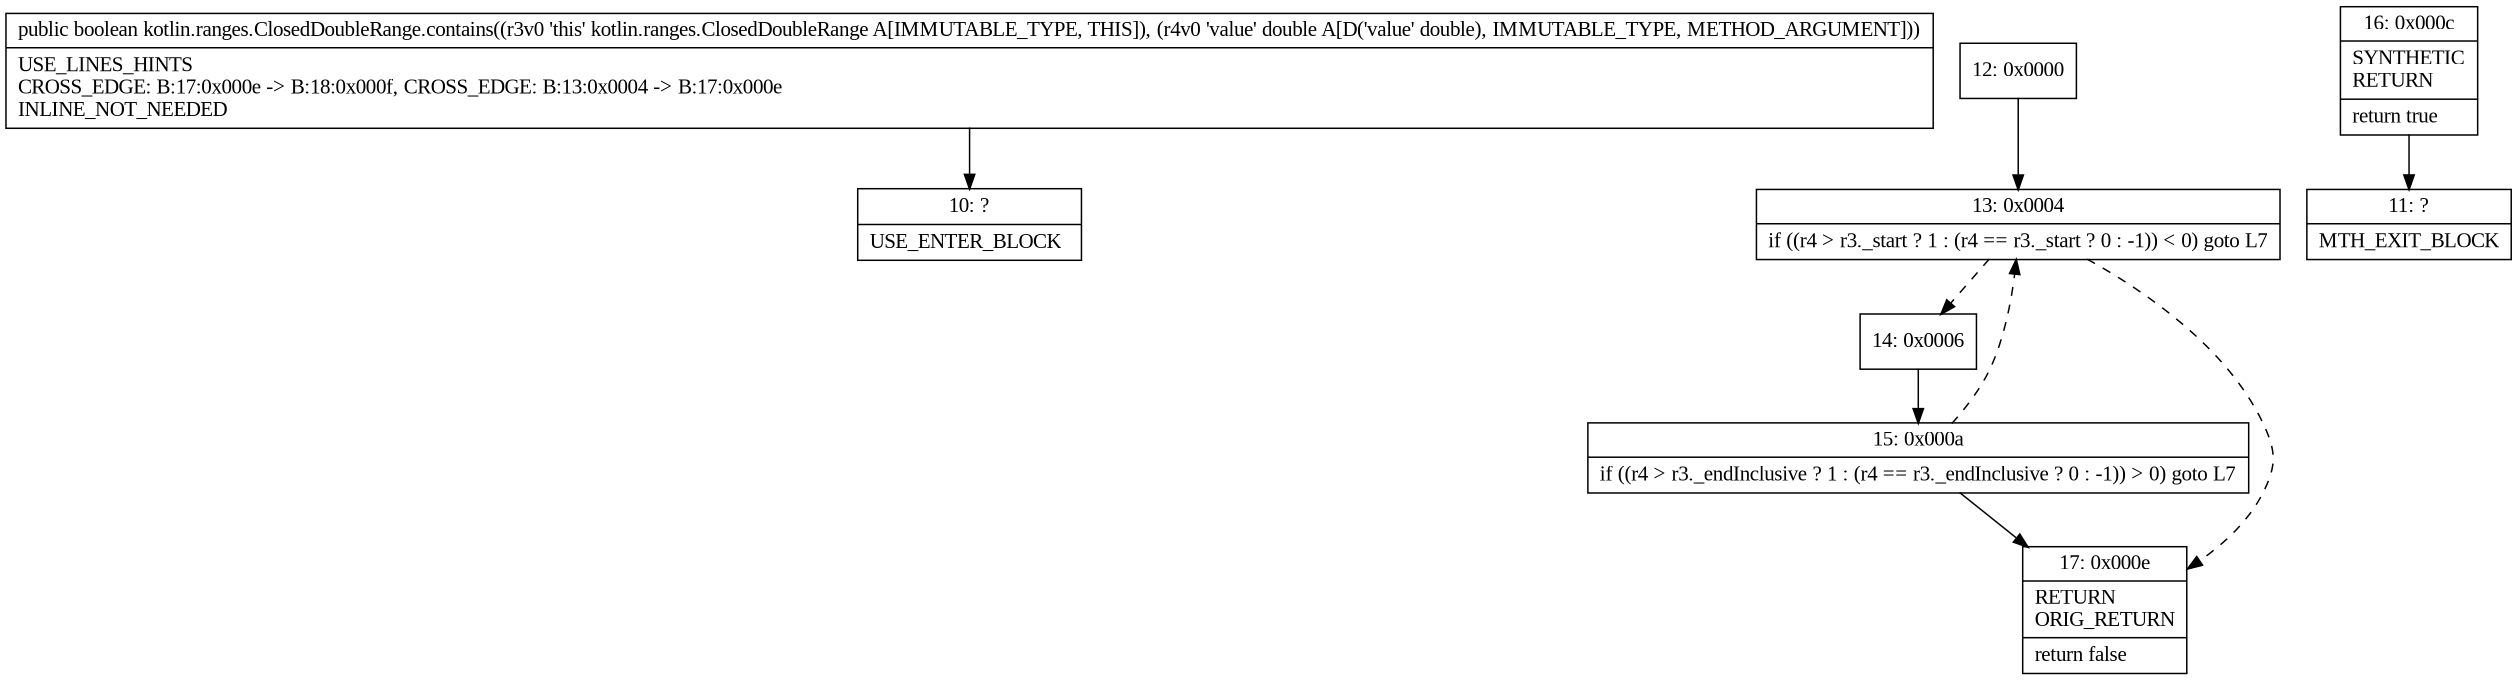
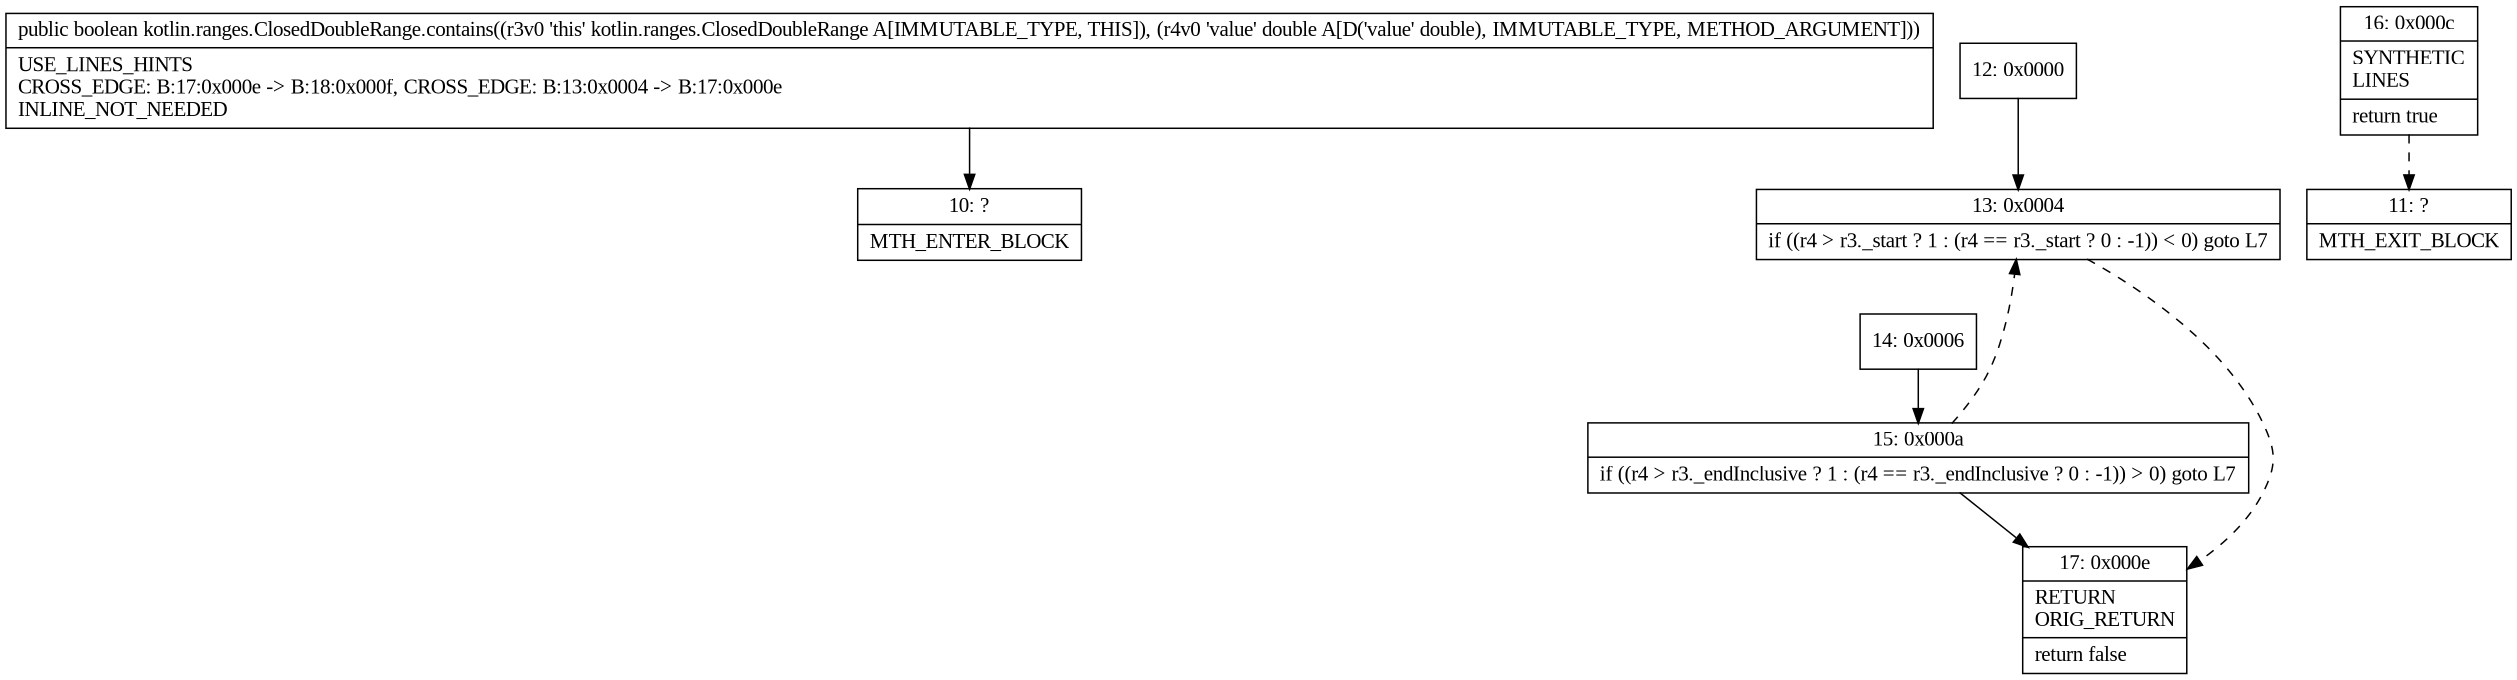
node "16: 0x000c": text "RETURN" -> "LINES"
edge "16: 0x000c" -> "11: ?": style solid -> dashed
node "10: ?": text "USE_ENTER_BLOCK" -> "MTH_ENTER_BLOCK"
edge "13: 0x0004" -> "14: 0x0006": removed
